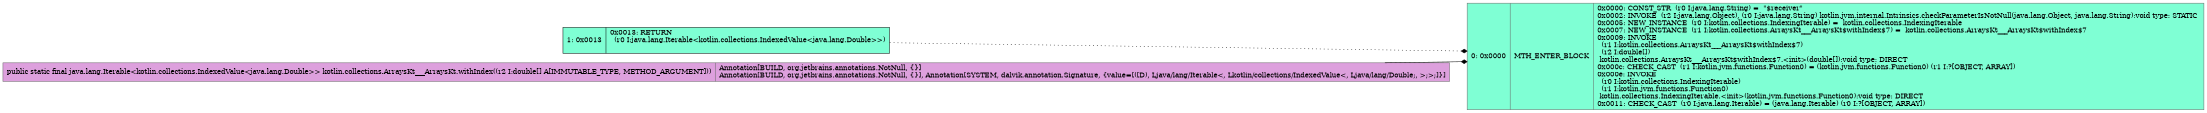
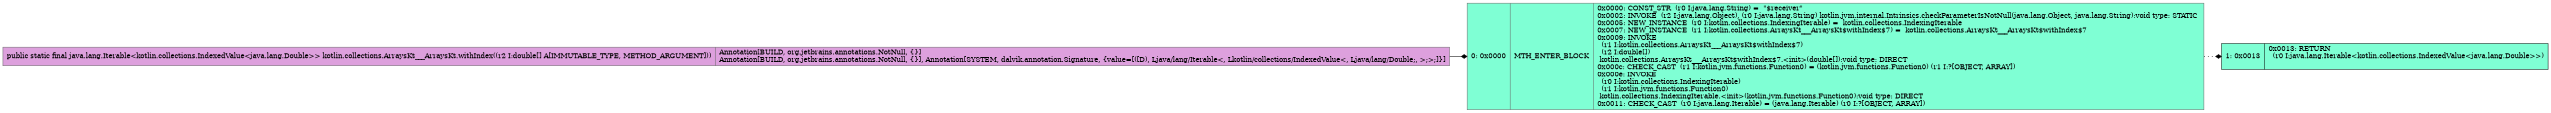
edge "1: 0x0013" -> "0: 0x0000": reversed
